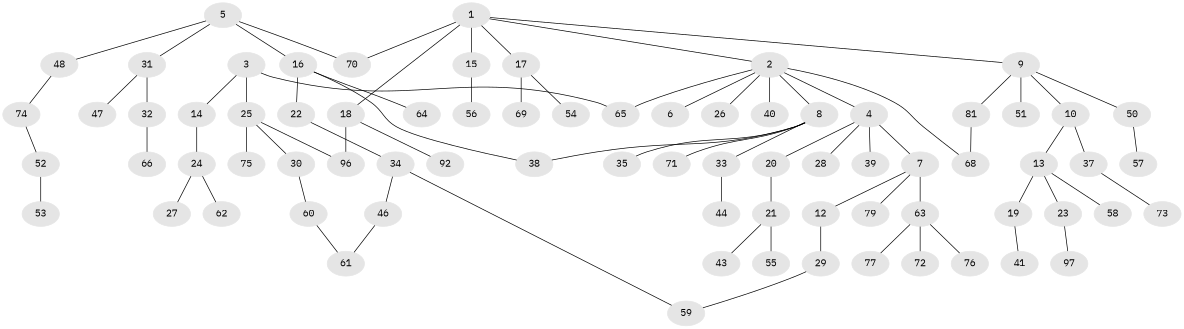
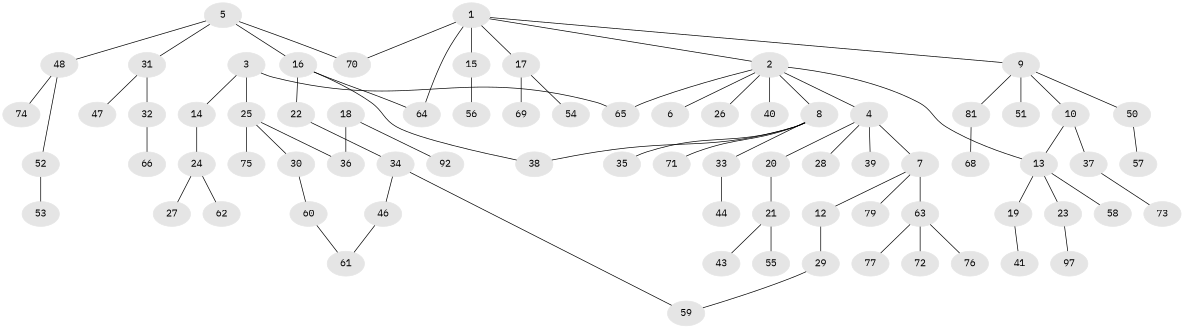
edge "1" -- "18": now "1" -- "64"
edge "2" -- "68": now "2" -- "13"
edge "74" -- "52": now "48" -- "52"
node "96": label "96" -> "36"
